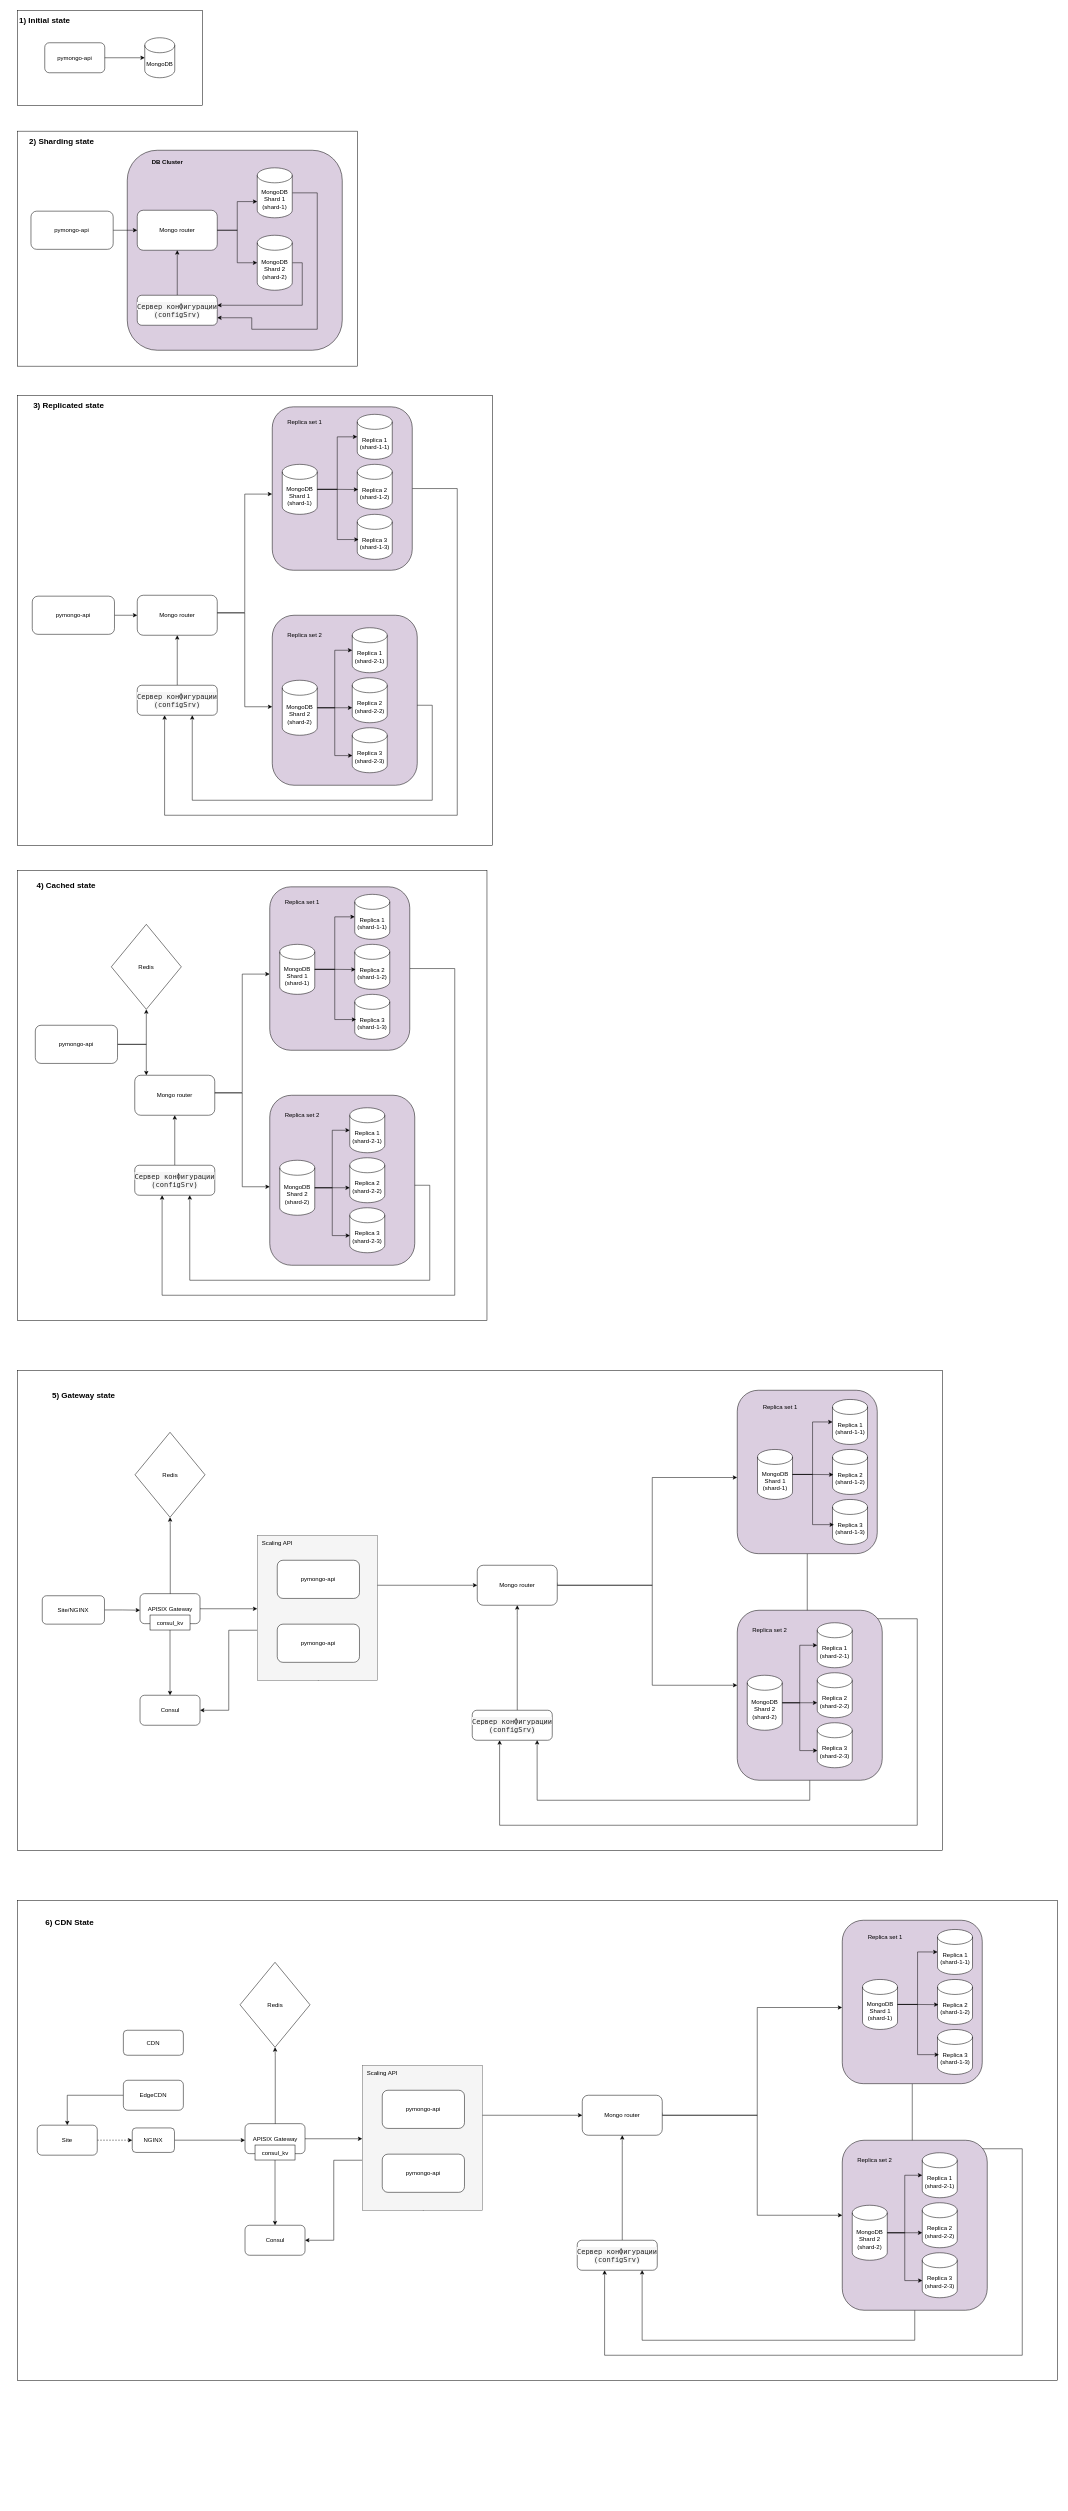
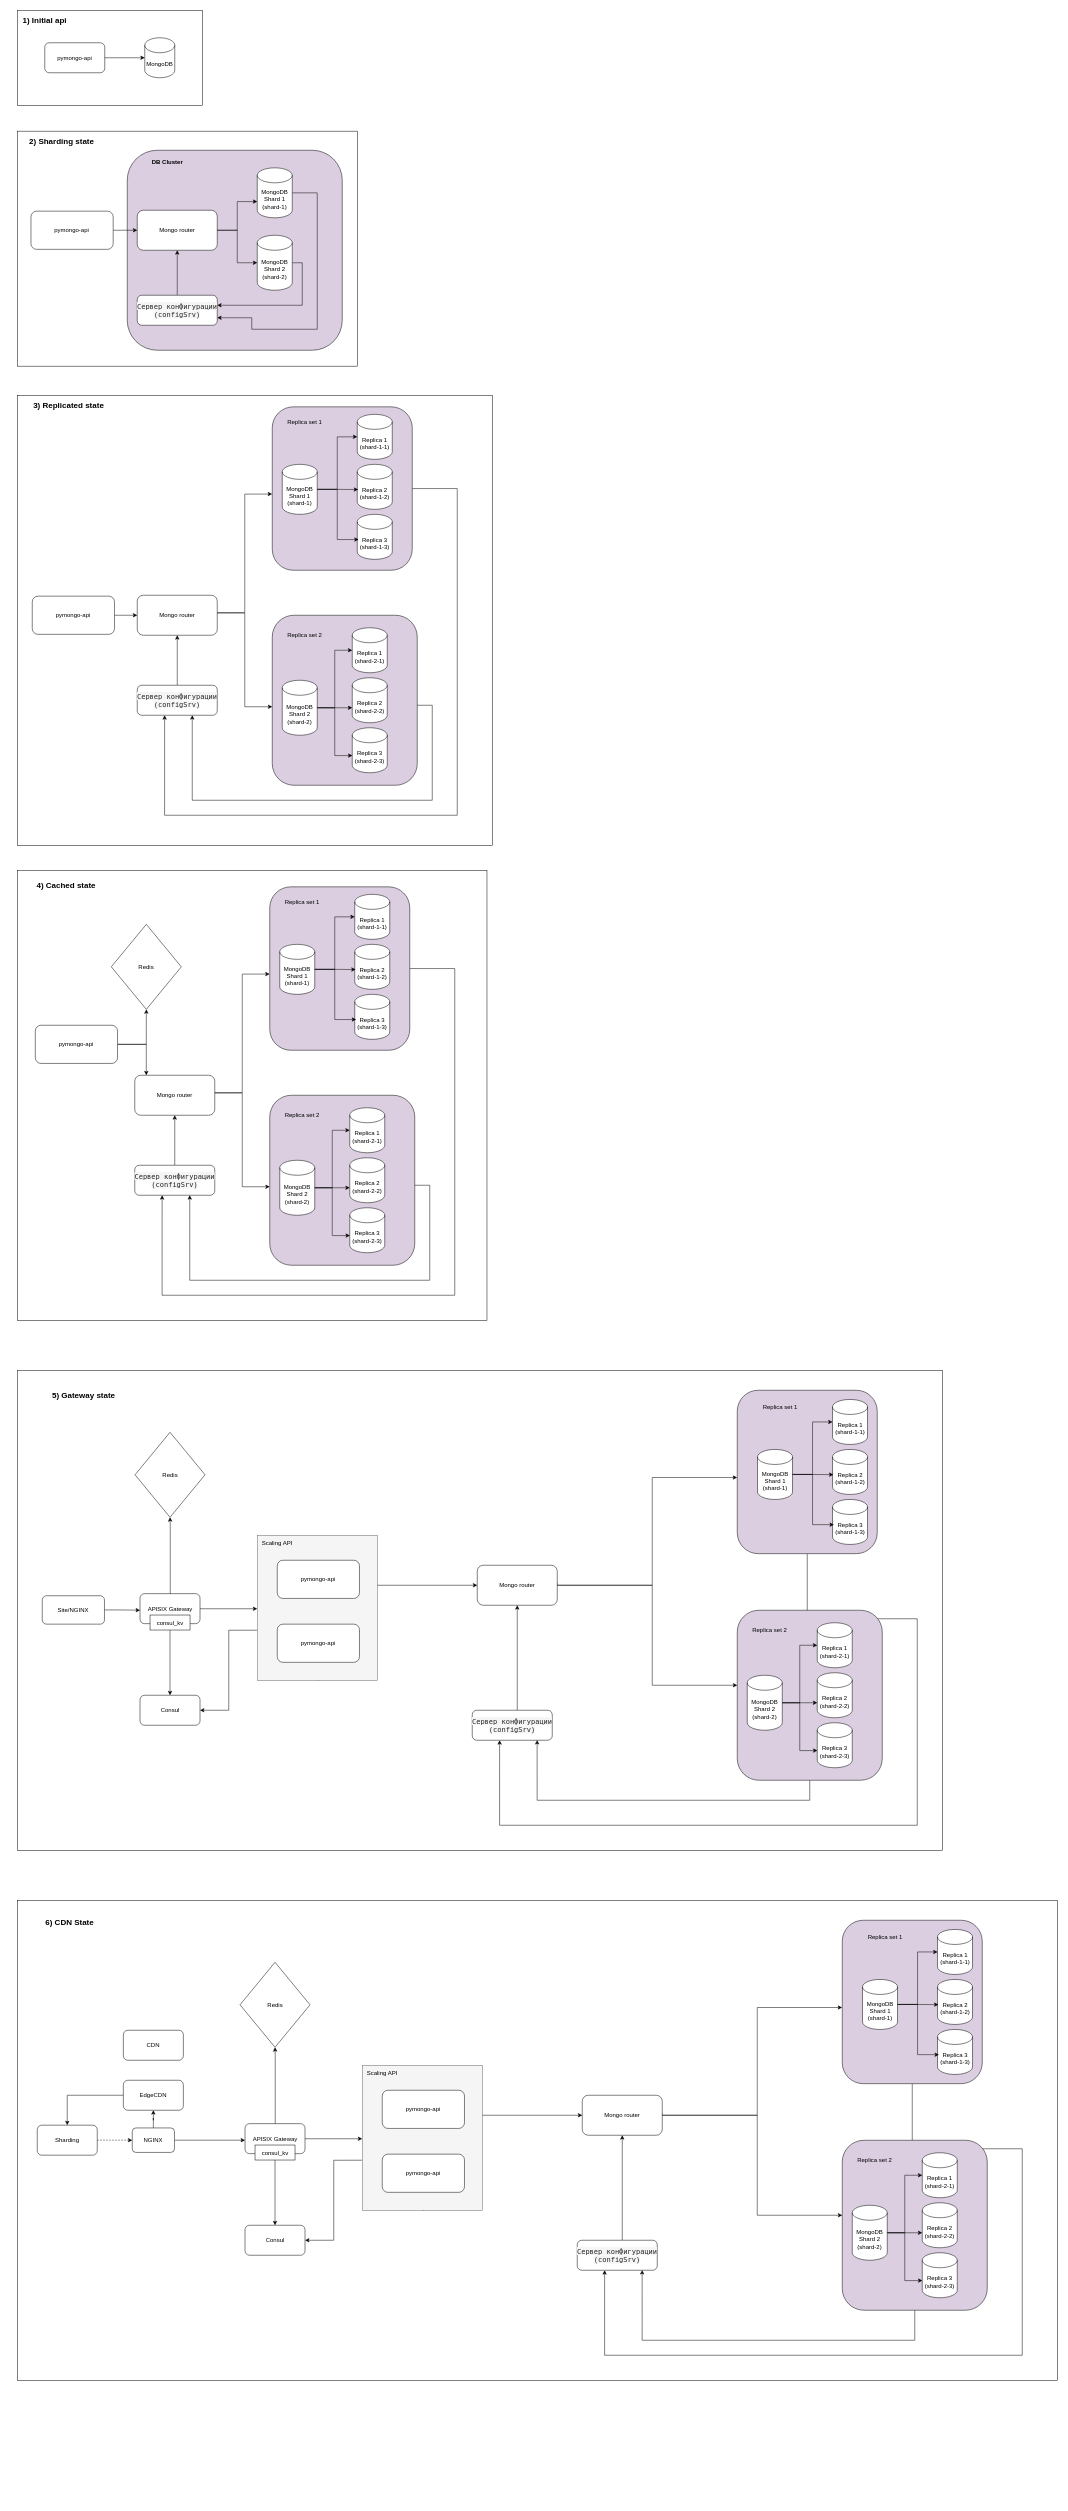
node "1) Initial state": label "1) Initial state" -> "1) Initial api"
node "CDN": size 60x25 -> 60x30
edge "NGINX" -> "EdgeCDN": added
node "Site": label "Site" -> "Sharding"
